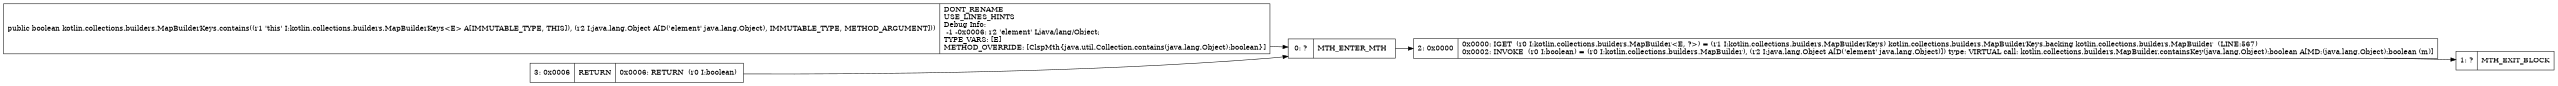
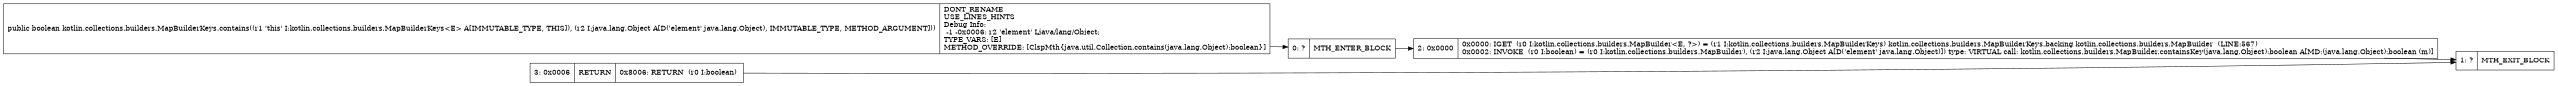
node "0: ?": text "MTH_ENTER_MTH" -> "MTH_ENTER_BLOCK"
edge "3: 0x0006" -> "0: ?": now "3: 0x0006" -> "1: ?"
node "3: 0x0006": text "0x0006: RETURN  (r0 I:boolean)" -> "0x8006: RETURN  (r0 I:boolean)"
